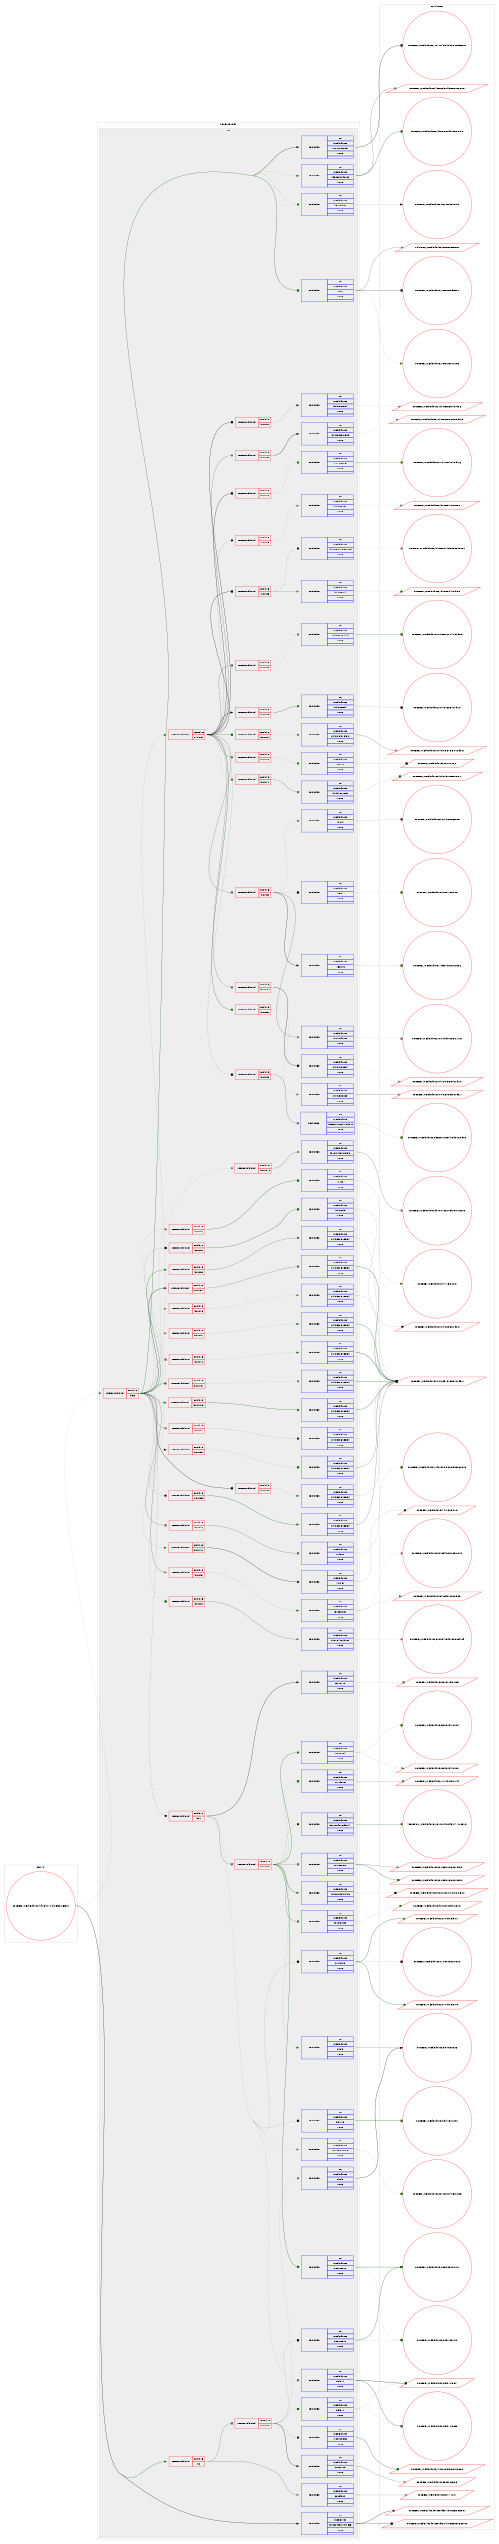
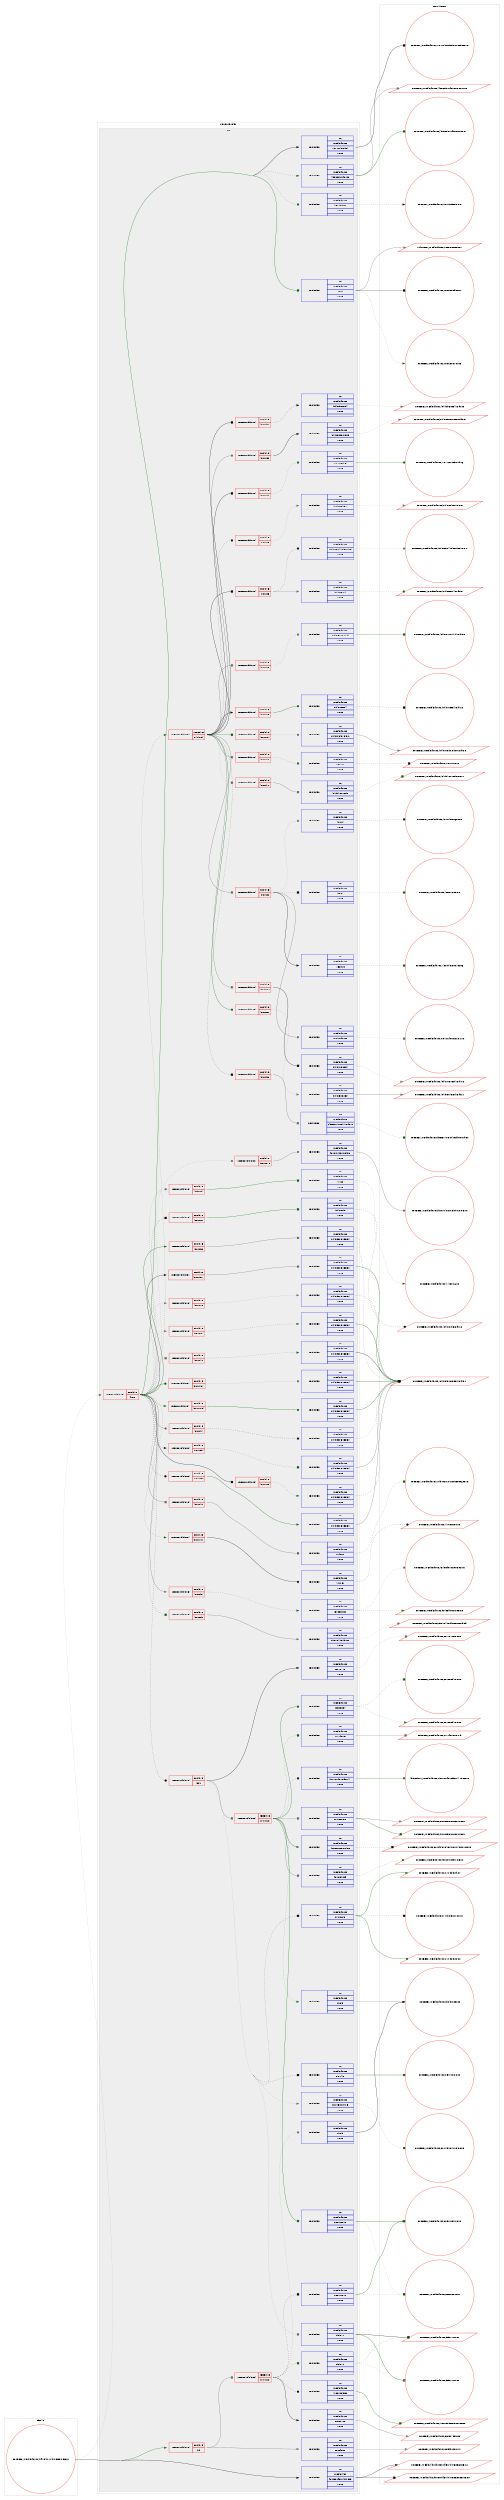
node "portage://media-fonts/dzongkha-fonts-2009.09": shape circle -> parallelogram
node "portage://media-fonts/font-cursor-misc-1.0.3-r1": label "portage://media-fonts/font-cursor-misc-1.0.3-r1" -> "portage://media-fonts/conditional-cursor-misc-1.0.3-r1"
node "portage://media-fonts/family-1-r7": label "portage://media-fonts/family-1-r7" -> "portage://media-fonts/corefonts-1-r7"
